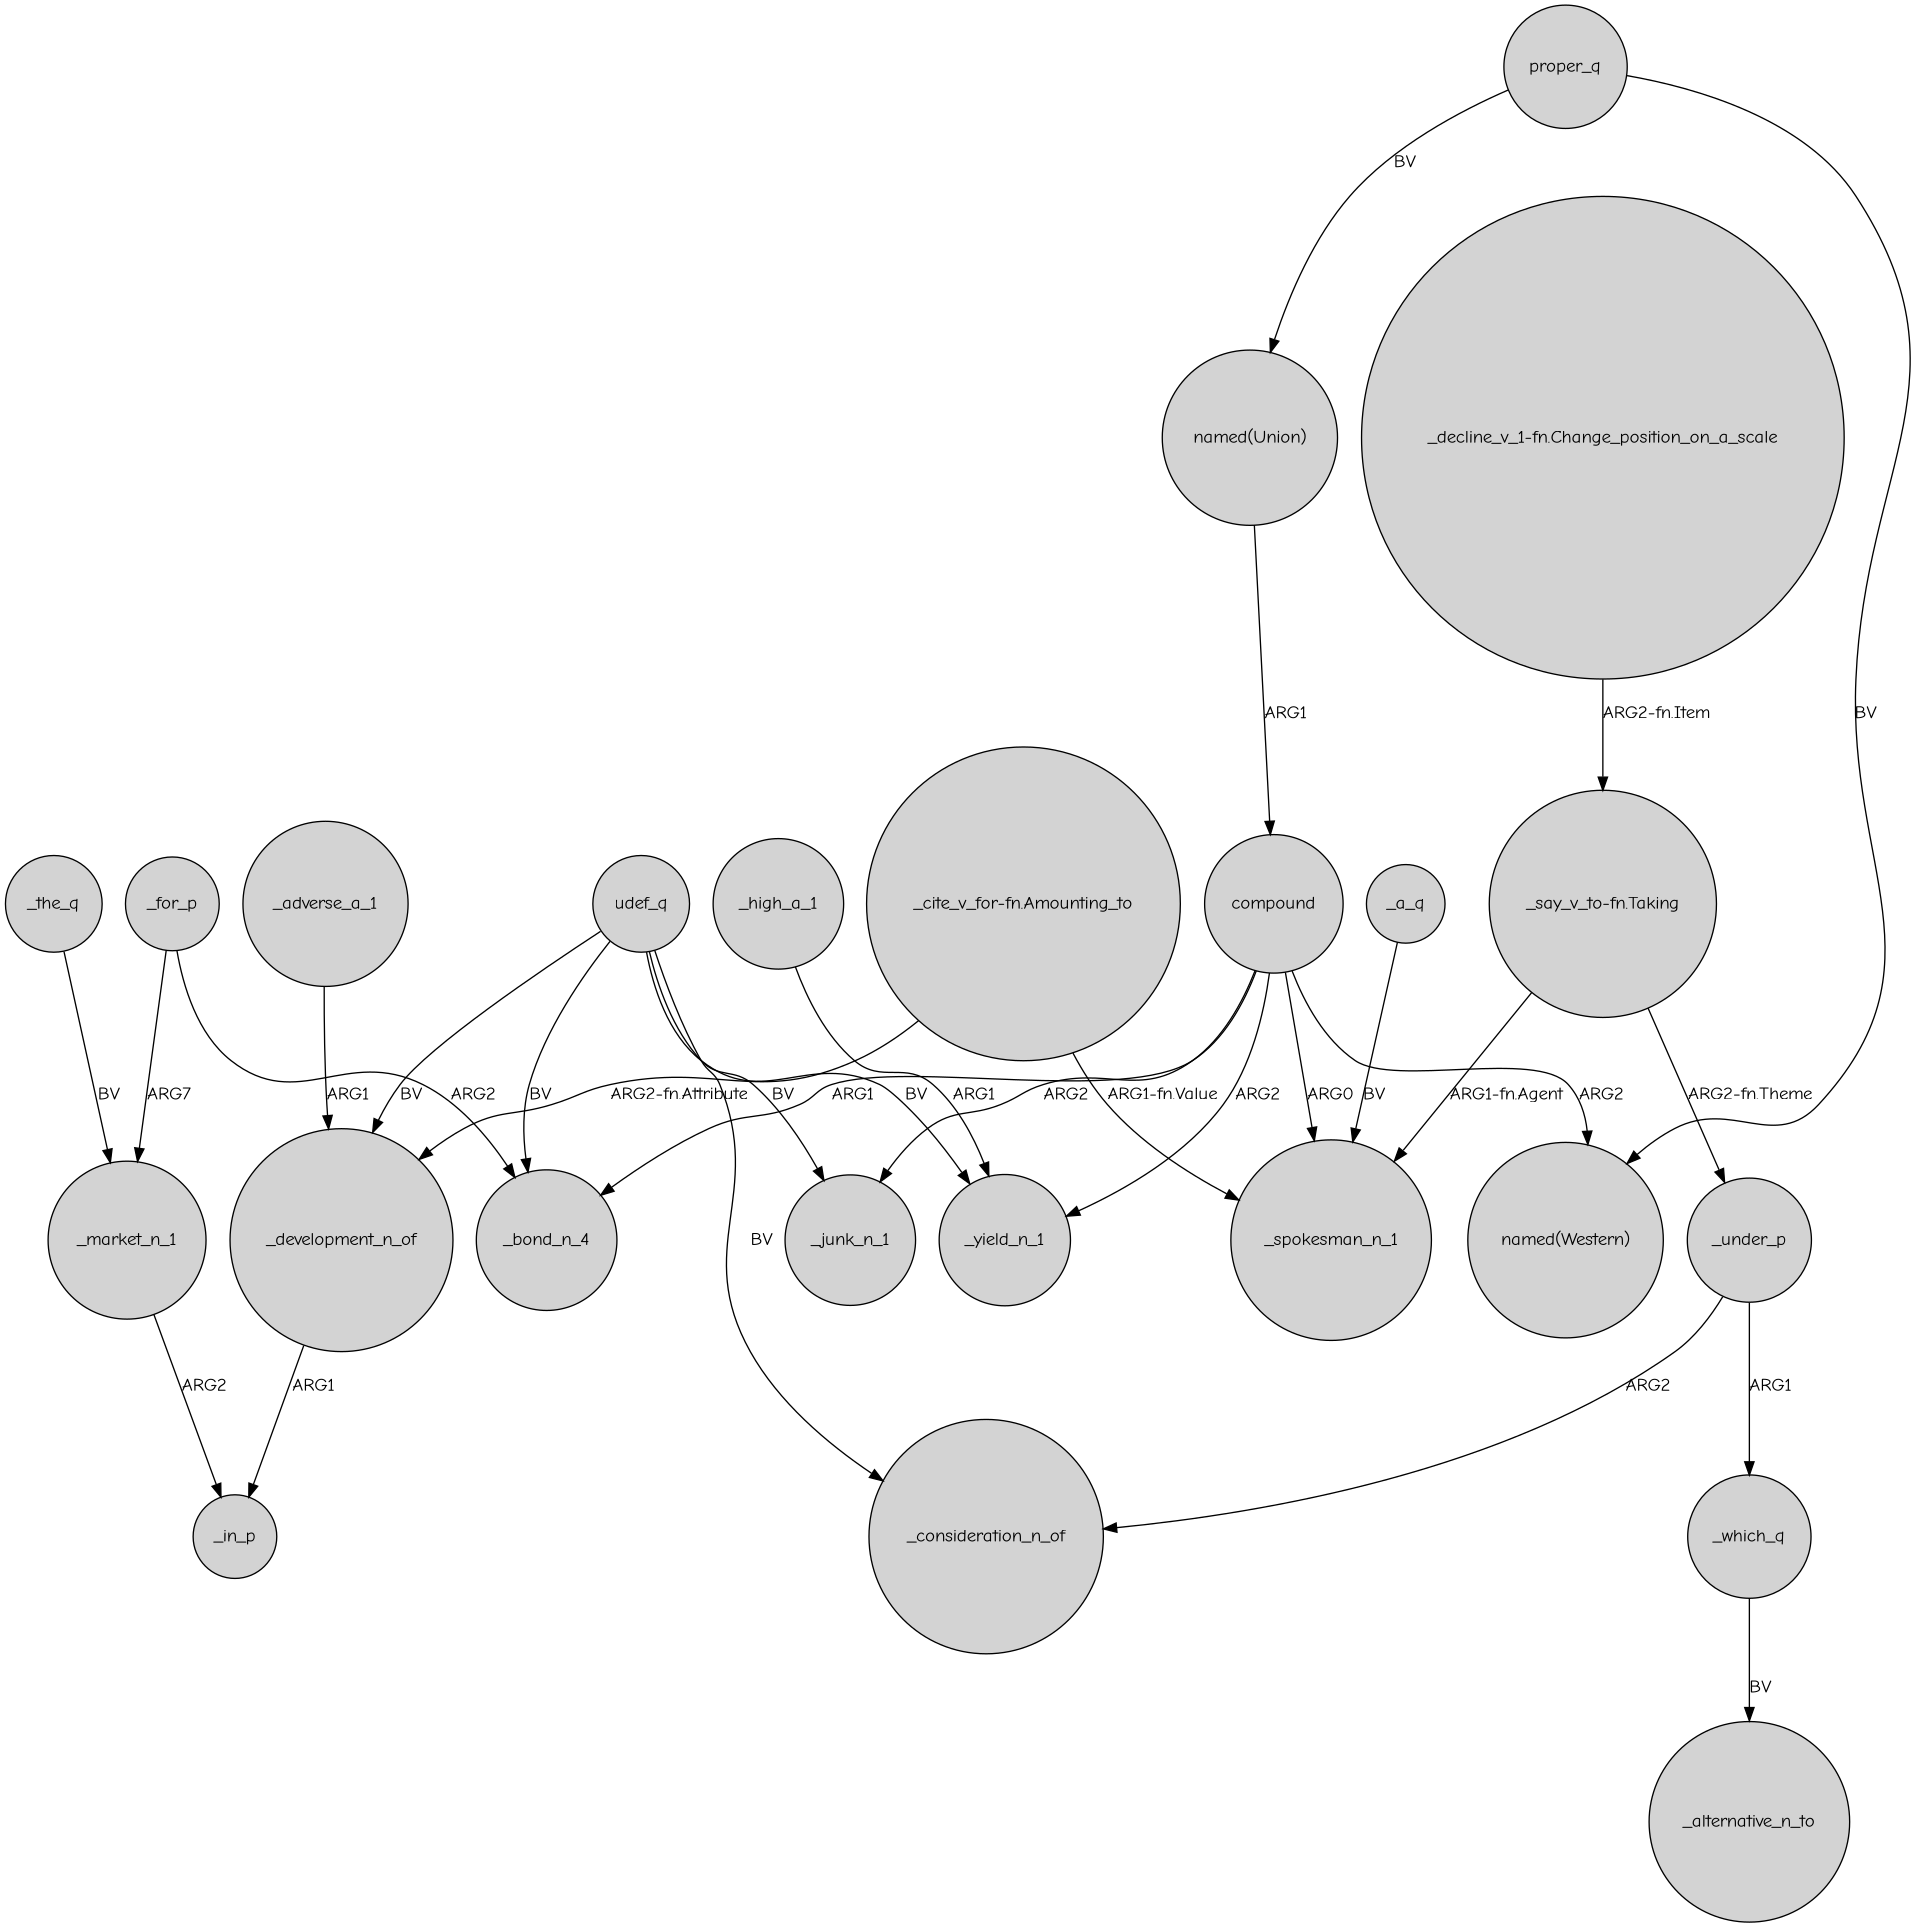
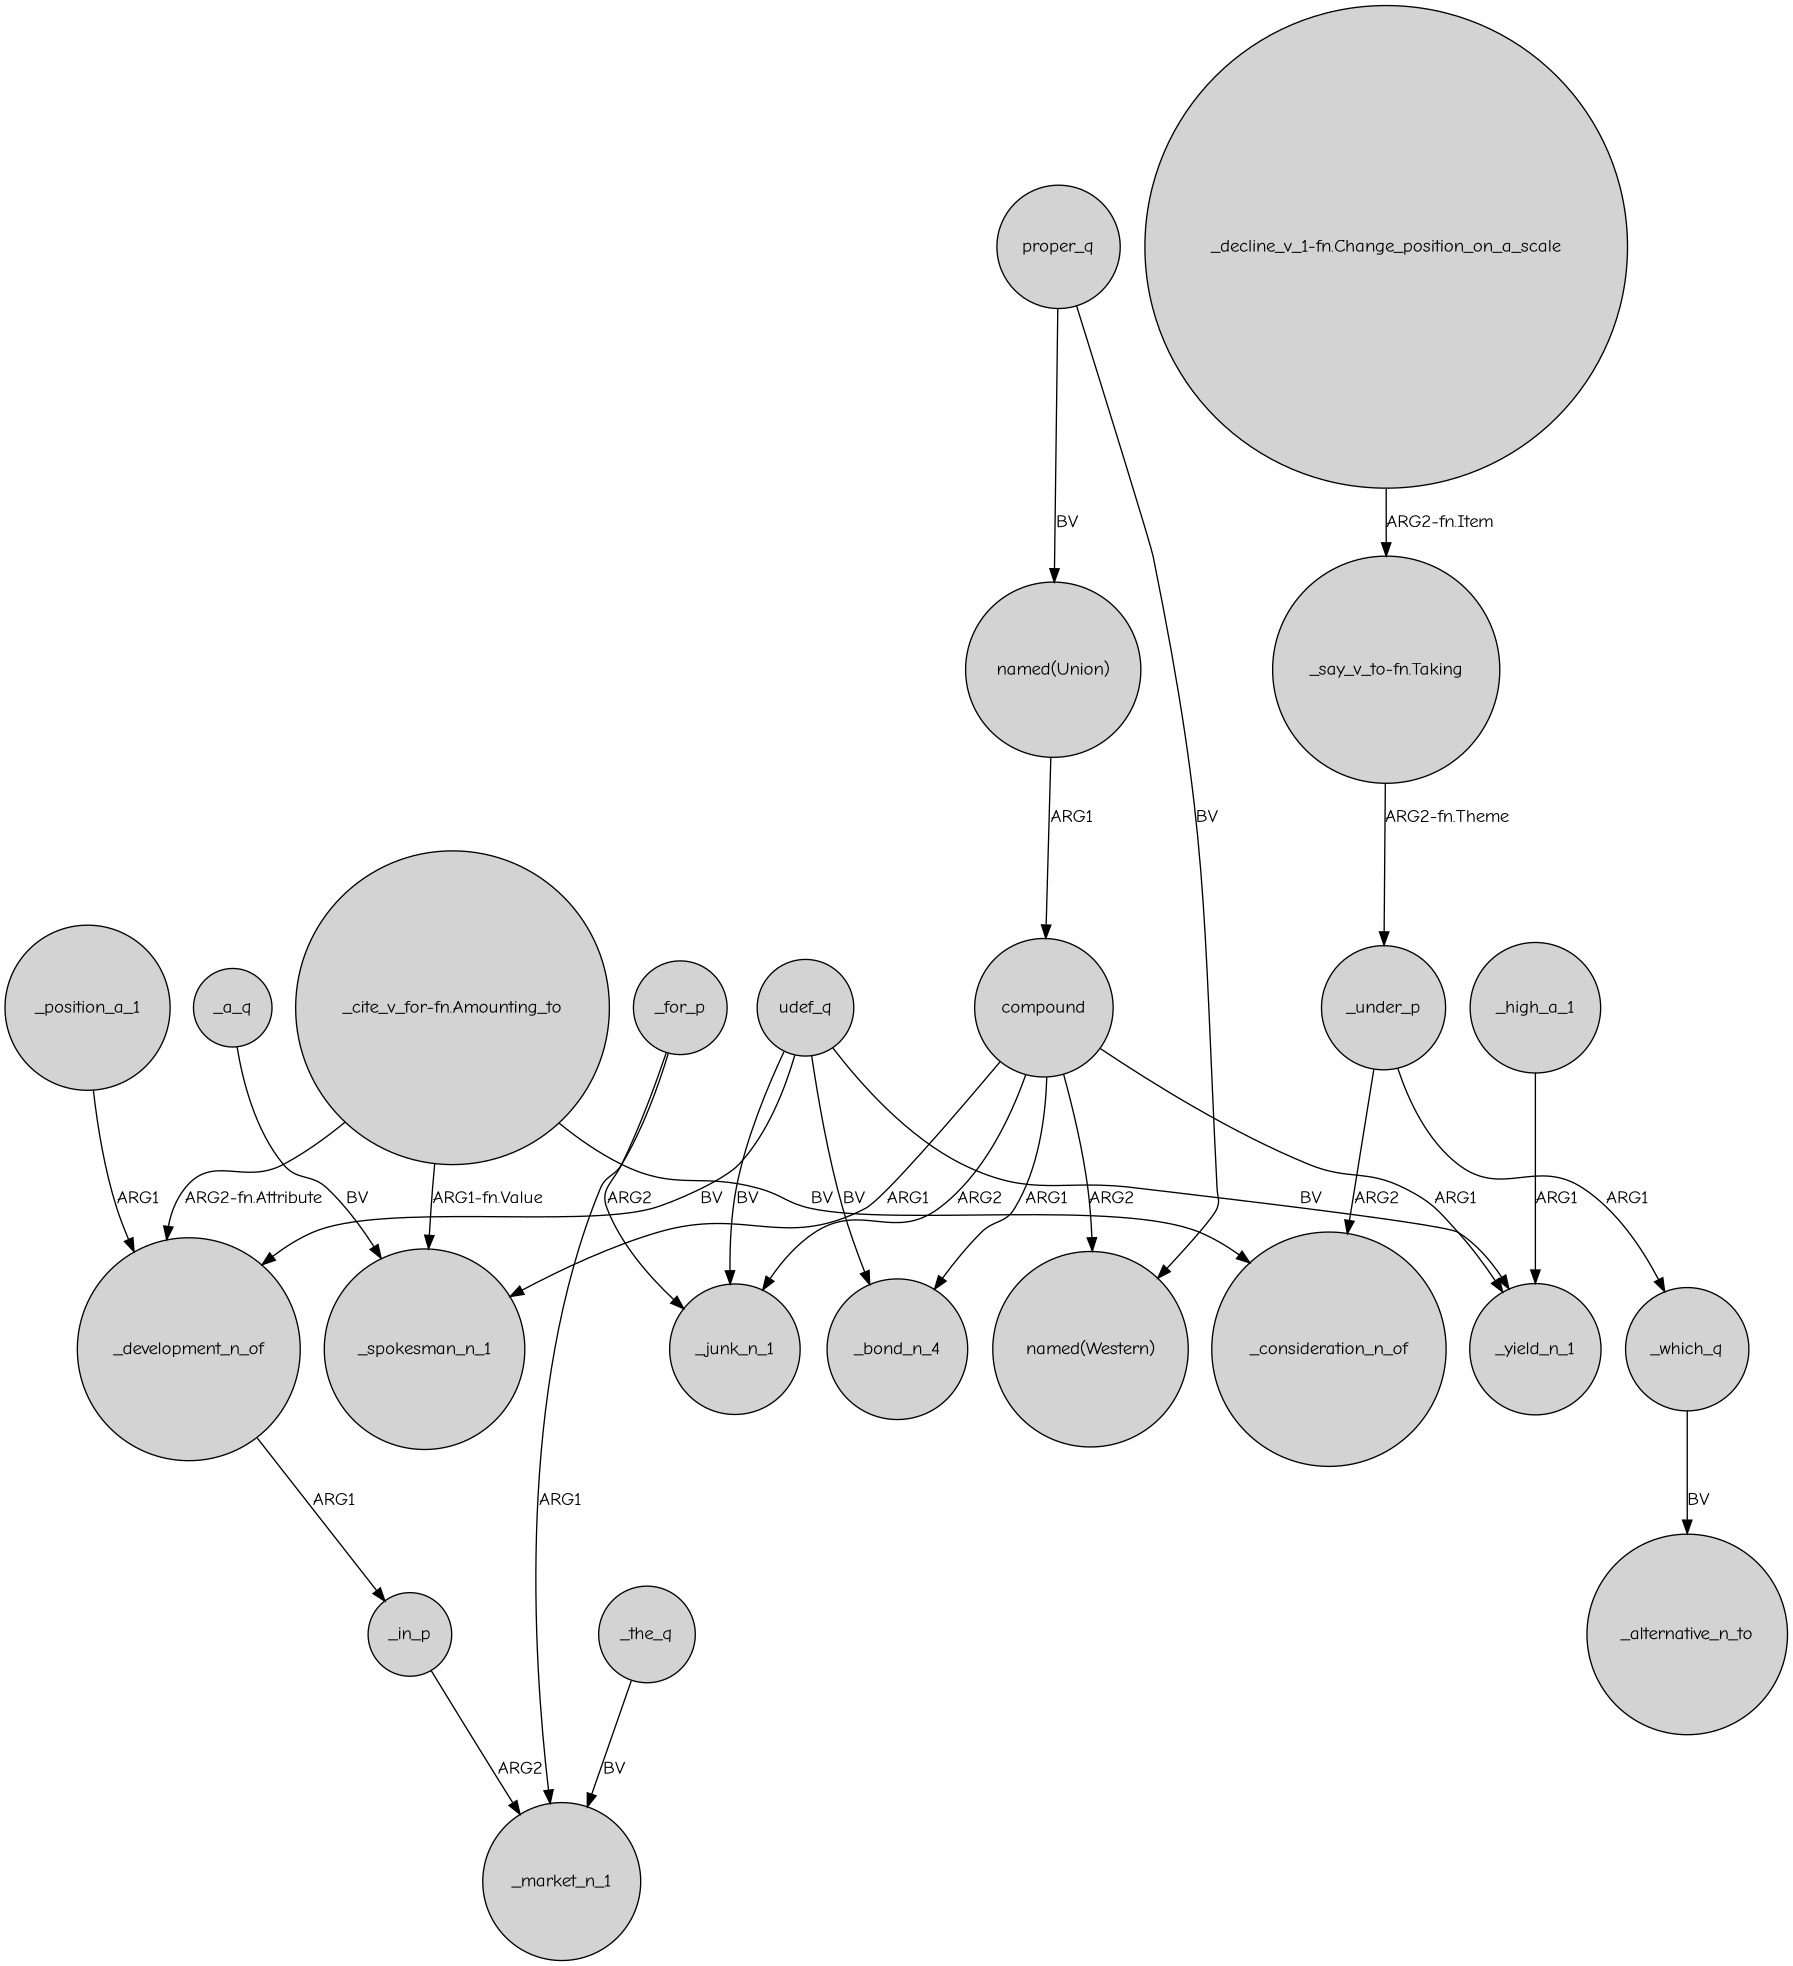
node "_adverse_a_1": label "_adverse_a_1" -> "_position_a_1"
edge "_say_v_to-fn.Taking" -> "_spokesman_n_1": removed, label "ARG1-fn.Agent"
edge "_for_p" -> "_bond_n_4": now "_for_p" -> "_junk_n_1"
edge "_for_p" -> "_market_n_1": label "ARG7" -> "ARG1"
edge "compound" -> "_yield_n_1": label "ARG2" -> "ARG1"
edge "compound" -> "_spokesman_n_1": label "ARG0" -> "ARG1"
edge "udef_q" -> "_consideration_n_of": now "_cite_v_for-fn.Amounting_to" -> "_consideration_n_of"
edge "_market_n_1" -> "_in_p": reversed
